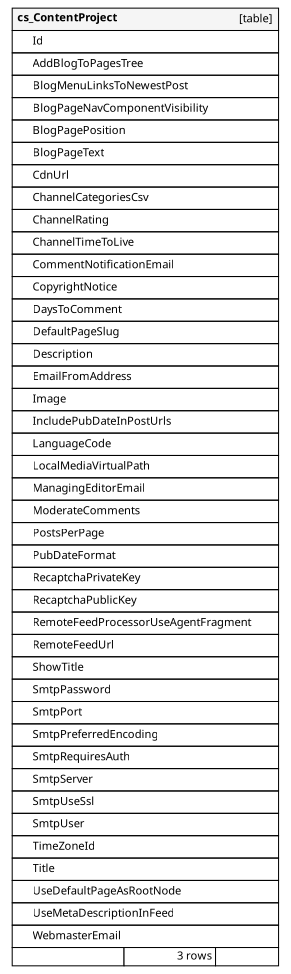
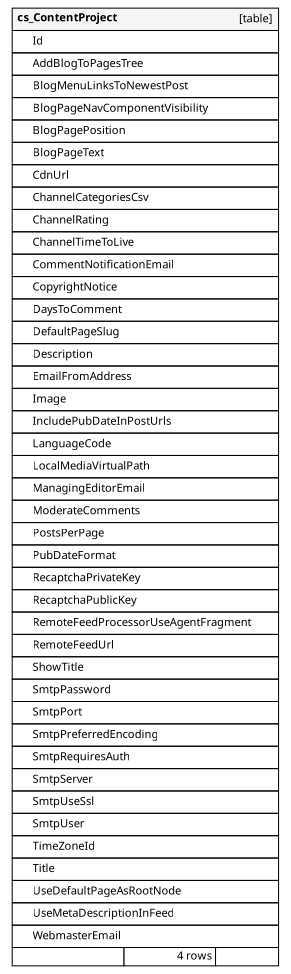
node "cs_ContentProject": text "3 rows" -> "4 rows"
